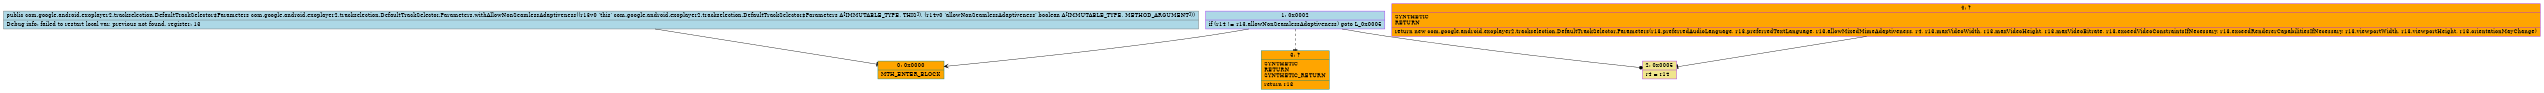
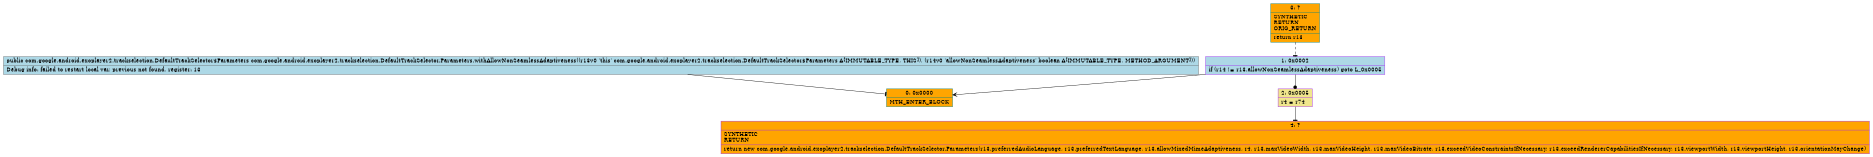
edge "1: 0x0002" -> "3: ?": reversed
edge "4: ?" -> "2: 0x0005": reversed
node "2: 0x0005": text "r4 = r14" -> "r4 = r74"
node "3: ?": text "SYNTHETIC_RETURN" -> "ORIG_RETURN"
